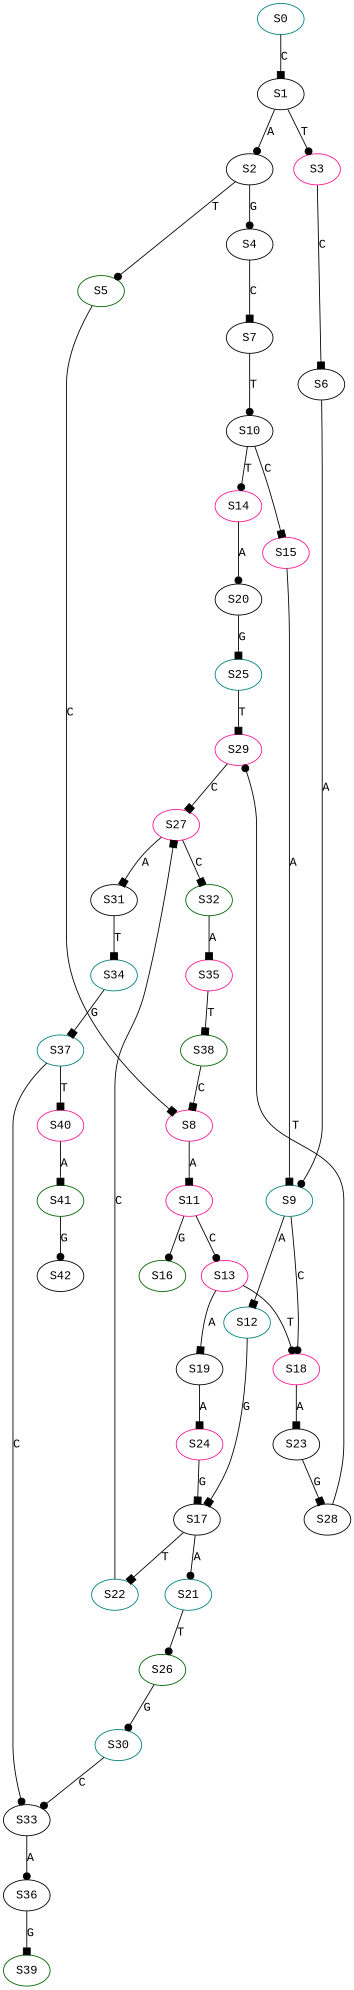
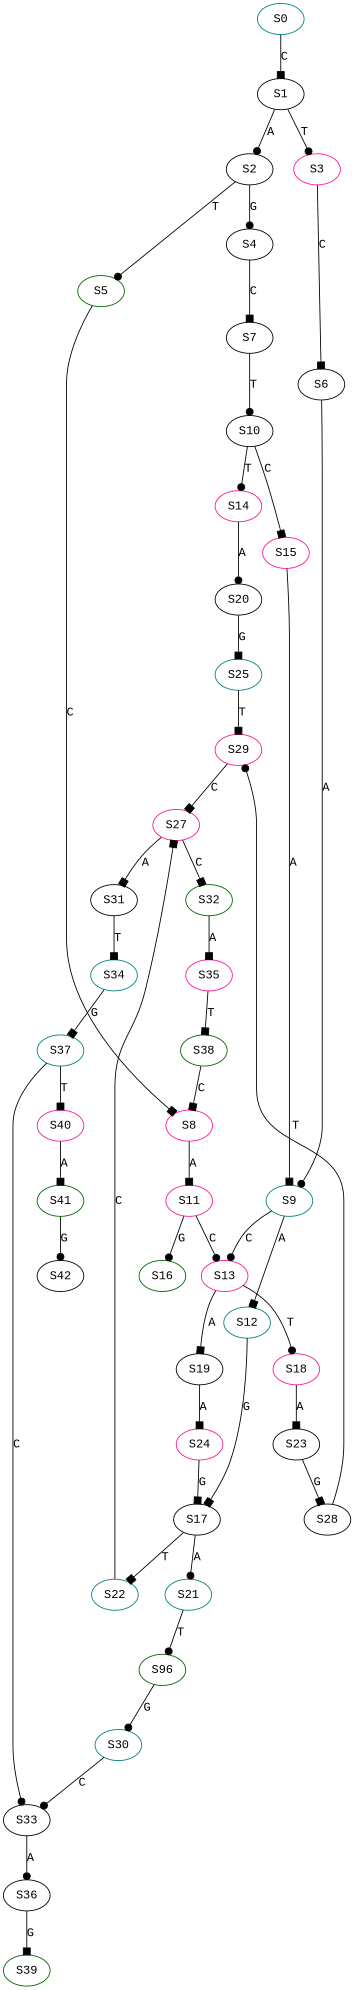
edge "S9" -> "S18": now "S9" -> "S13"
node "S26": label "S26" -> "S96"
